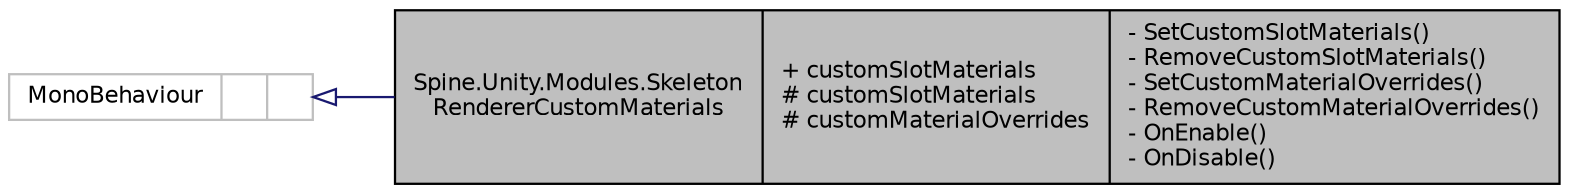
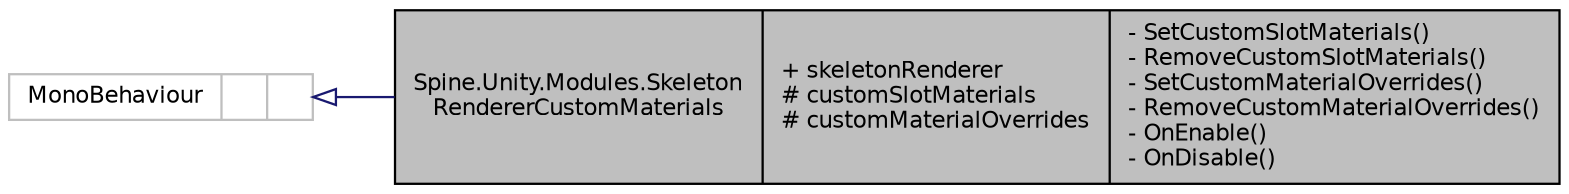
node "Spine.Unity.Modules.Skeleton": text "+ customSlotMaterials" -> "+ skeletonRenderer"
